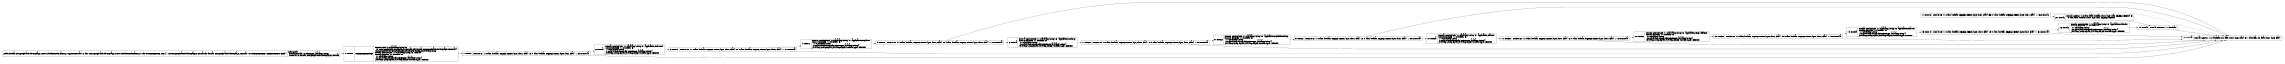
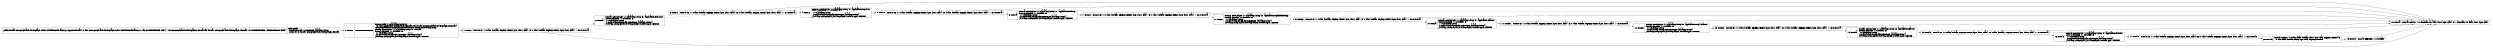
edge "16: 0x0042" -> "19: 0x004b": now "16: 0x0042" -> "17: 0x0048"
